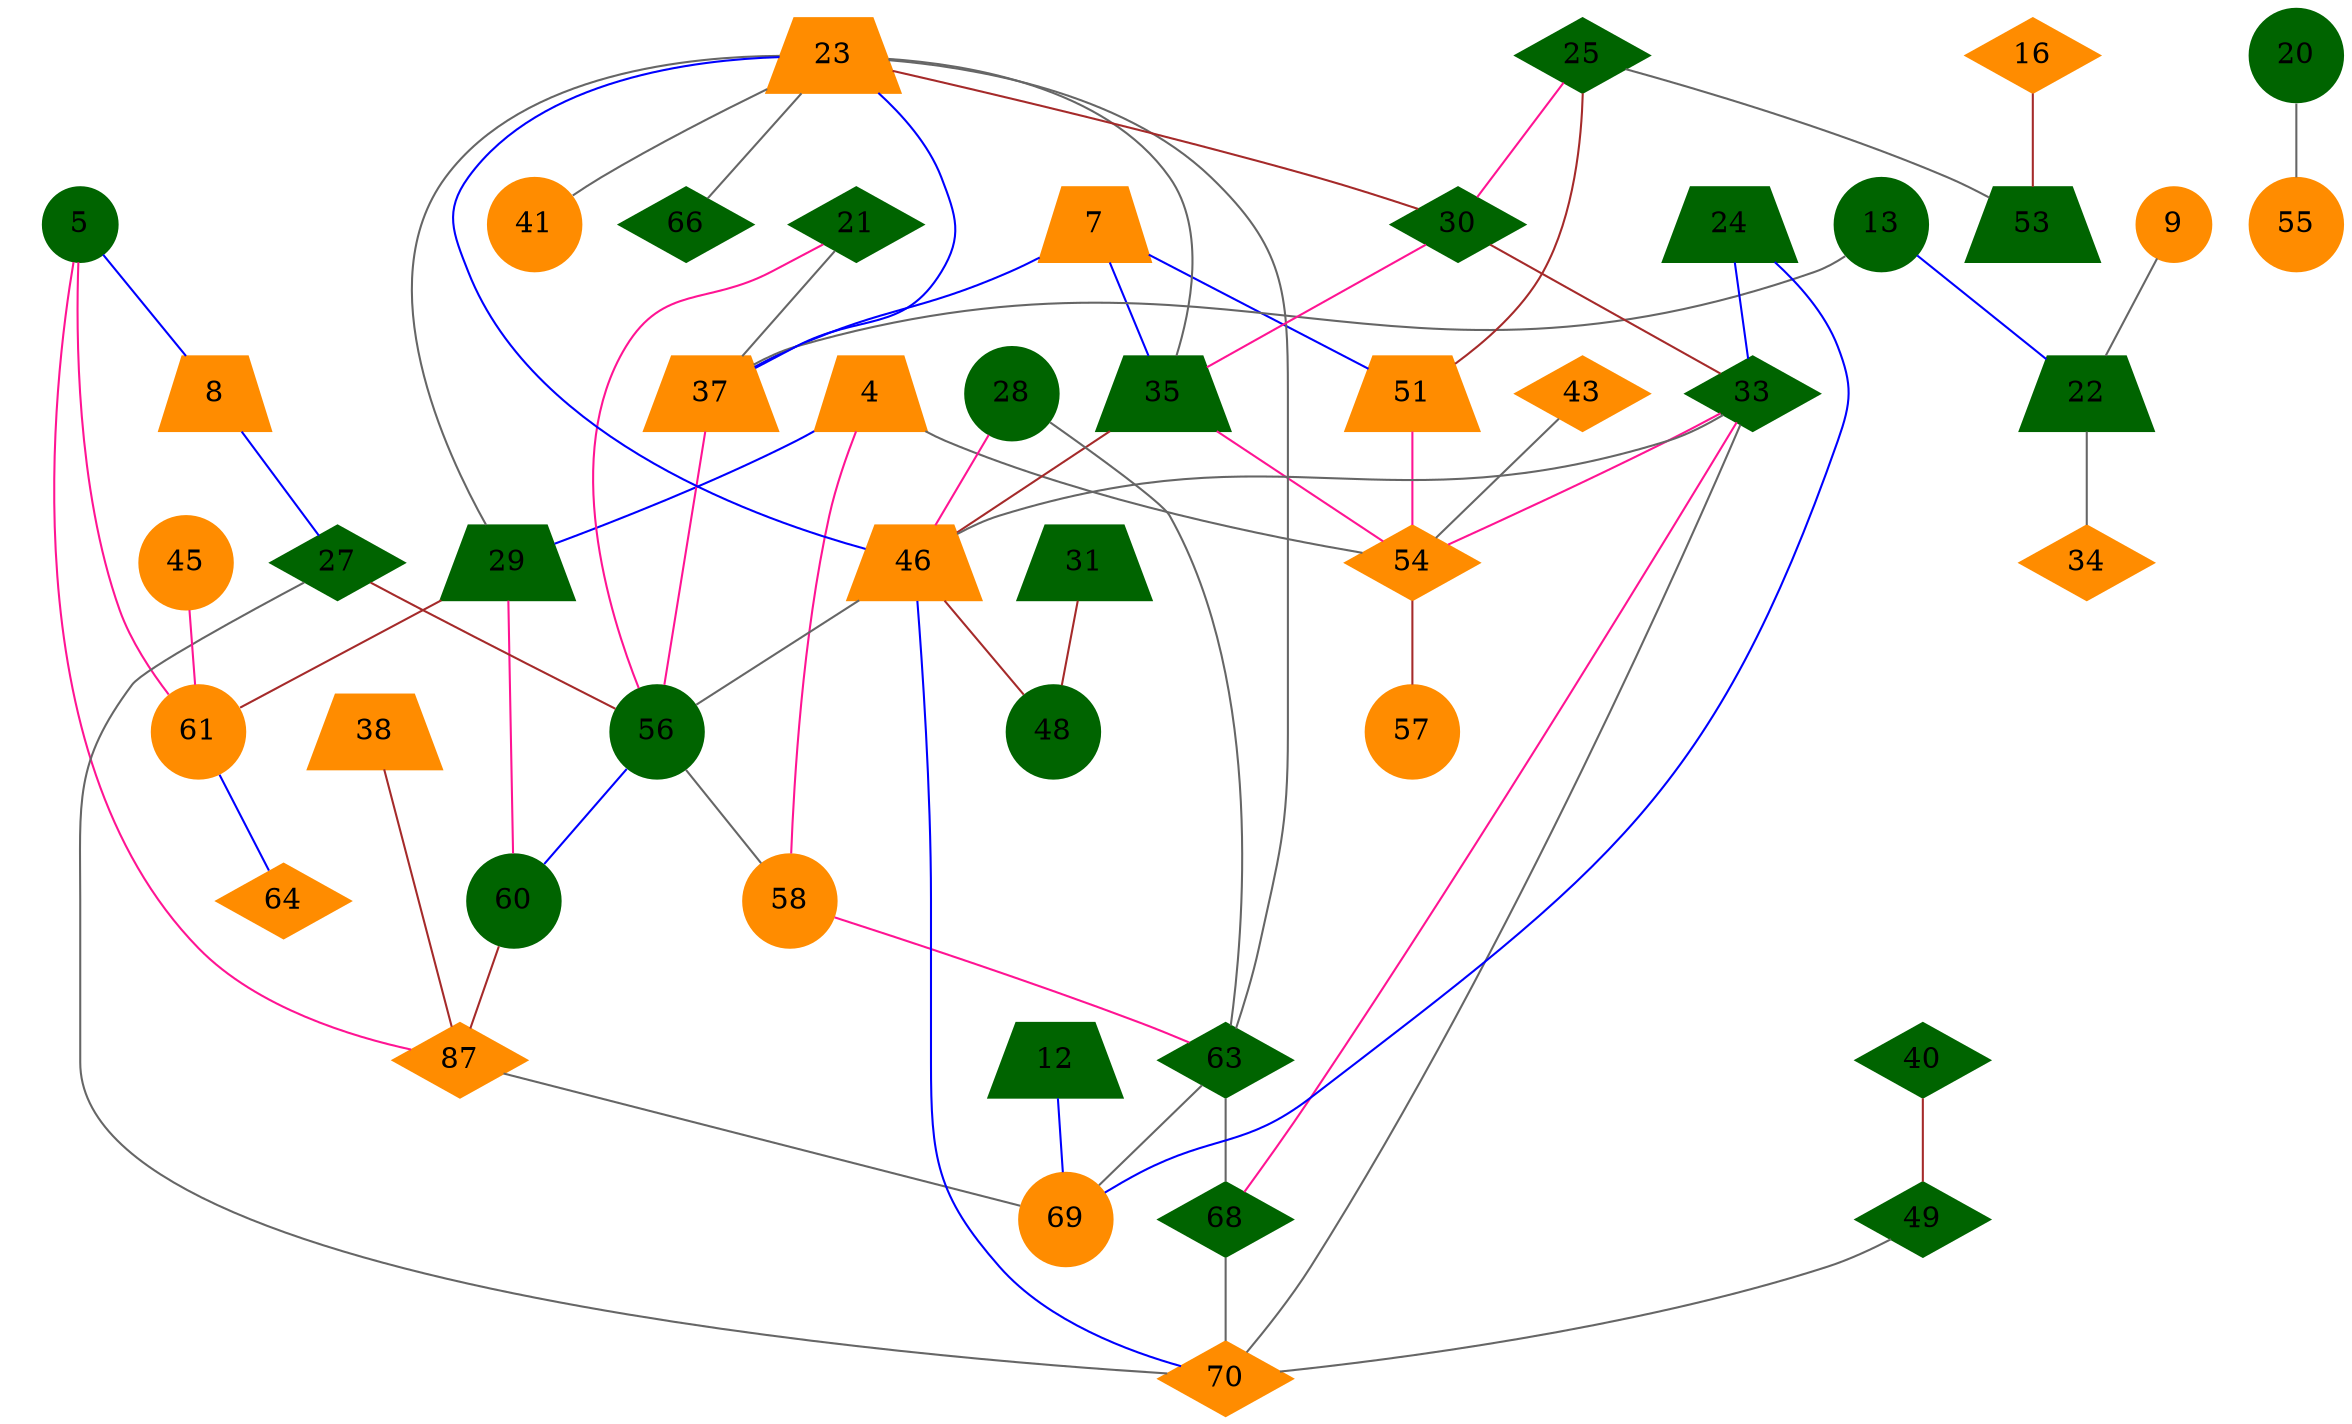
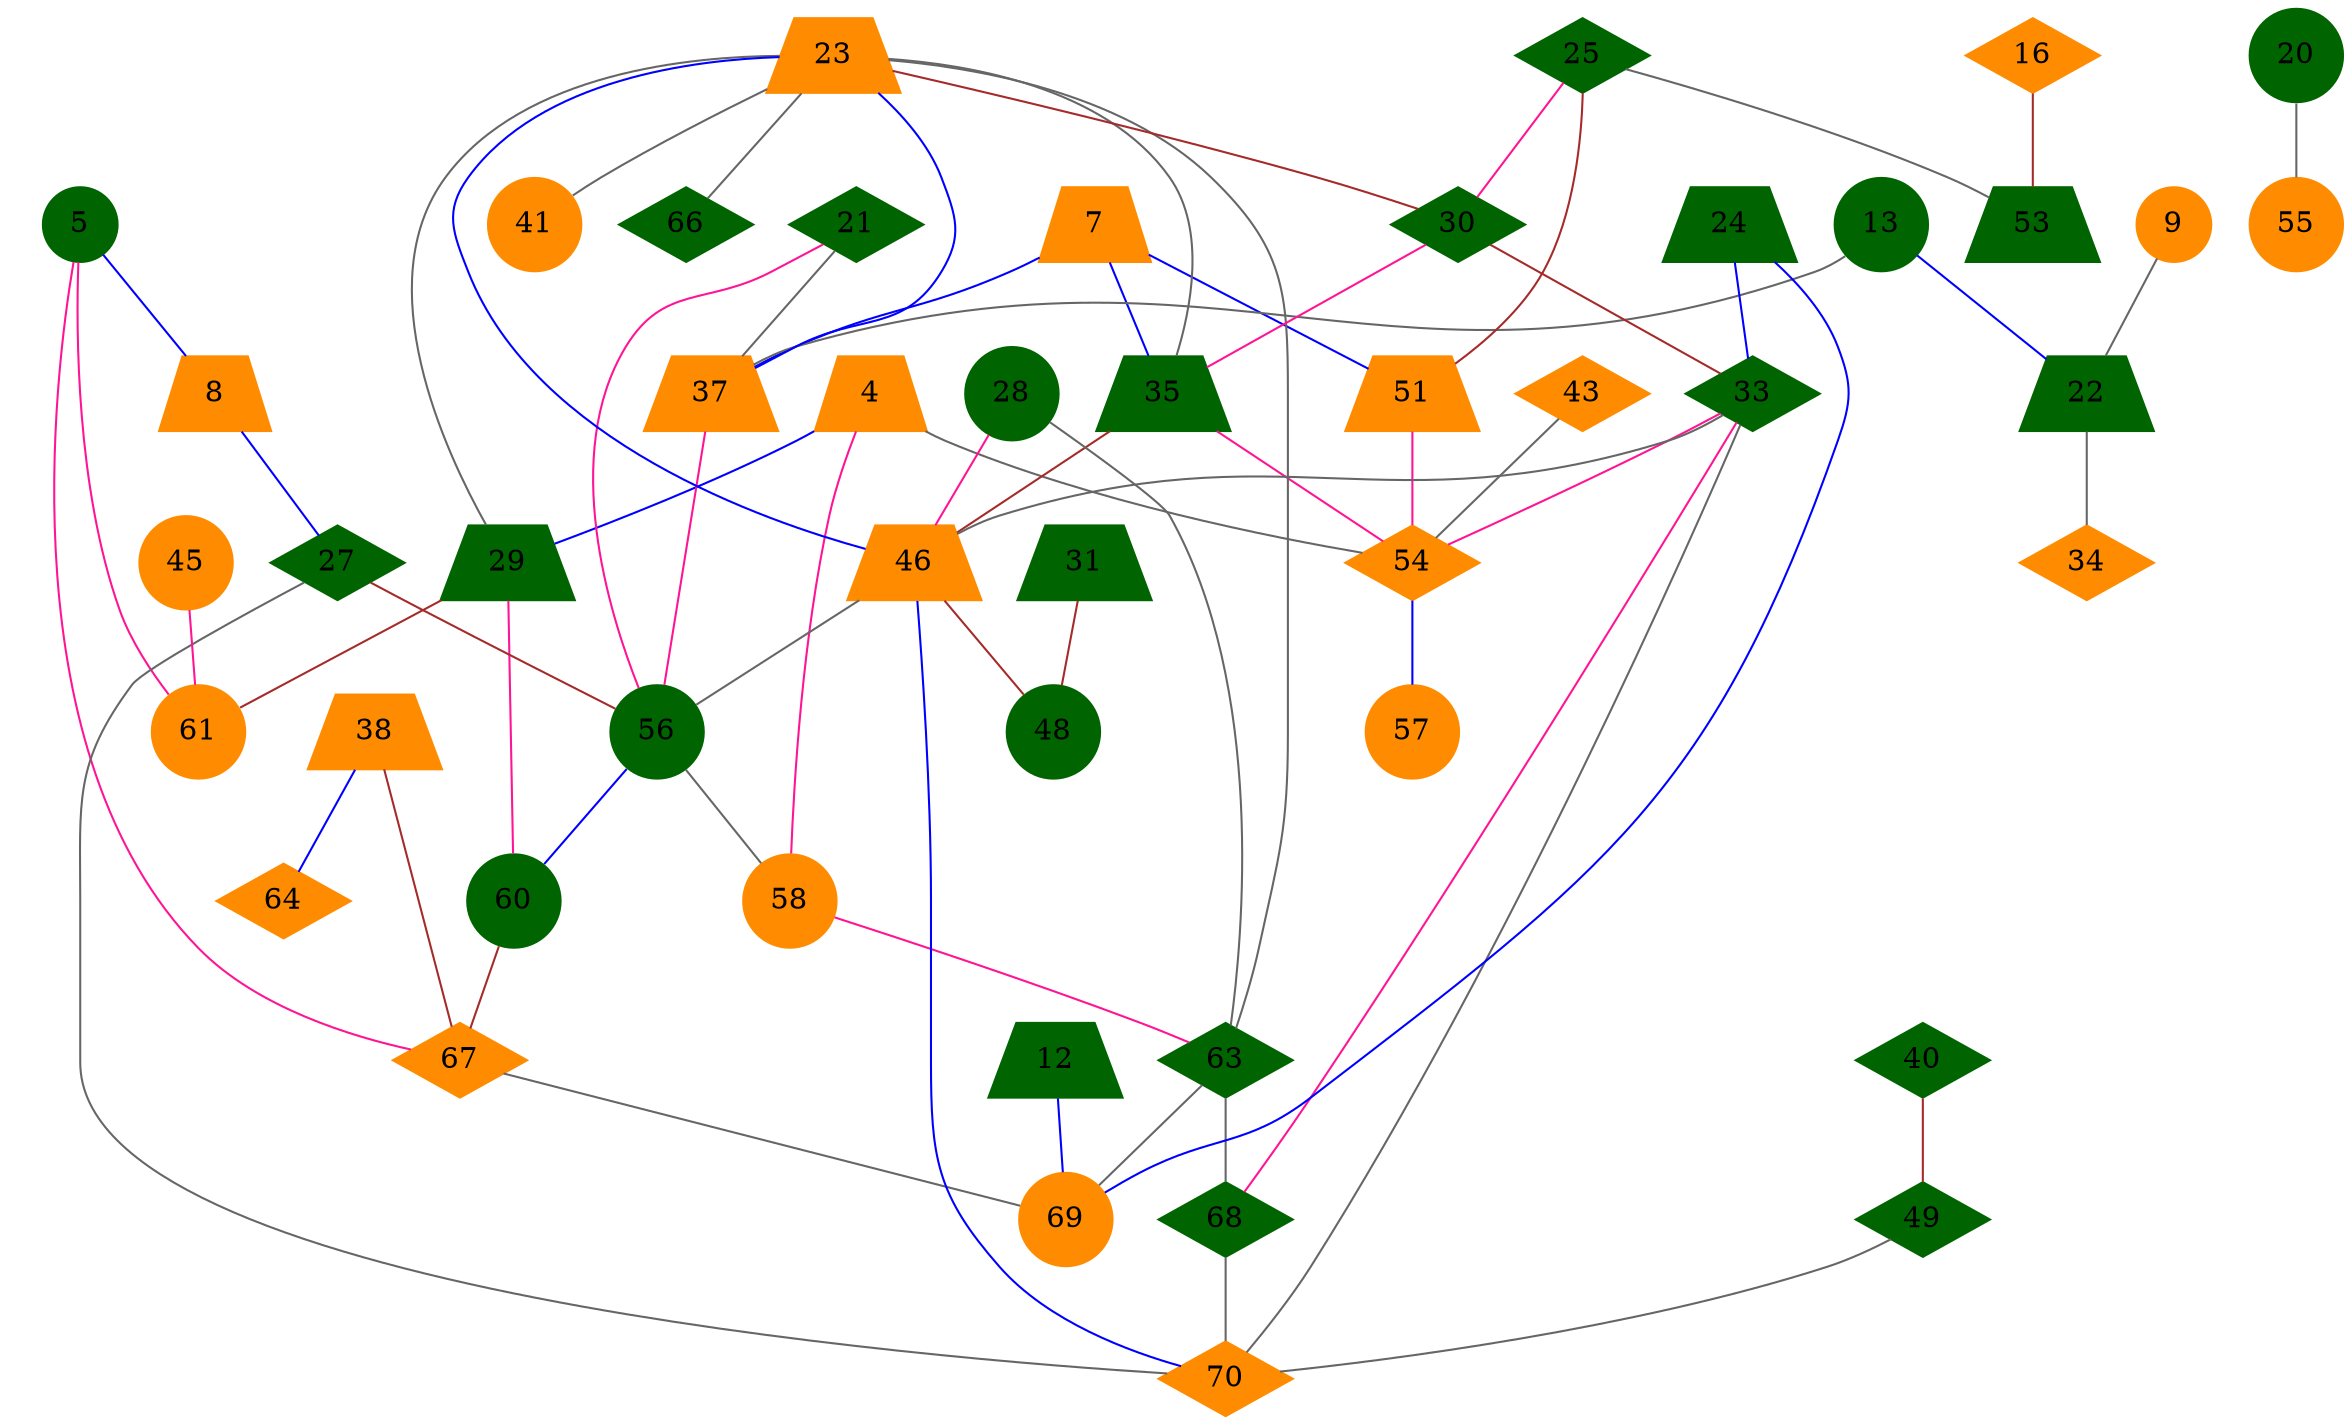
edge "54" -- "57": color brown -> blue
edge "61" -- "64": now "38" -- "64"
node "87": label "87" -> "67"
